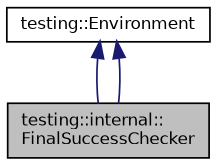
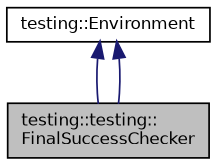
node "testing::internal:: FinalSuccessChecker": label "testing::internal:: FinalSuccessChecker" -> "testing::testing:: FinalSuccessChecker"
